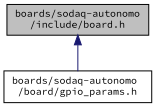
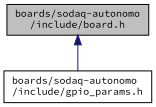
node "boards/sodaq-autonomo /board/gpio_params.h": label "boards/sodaq-autonomo /board/gpio_params.h" -> "boards/sodaq-autonomo /include/gpio_params.h"
